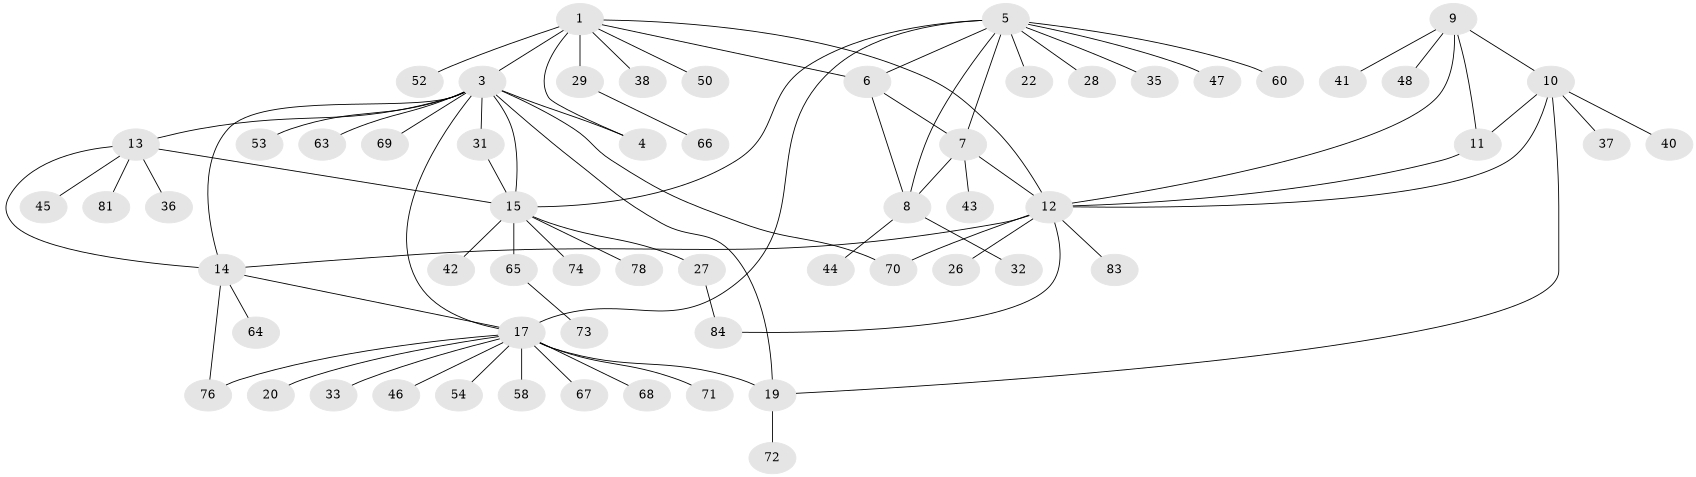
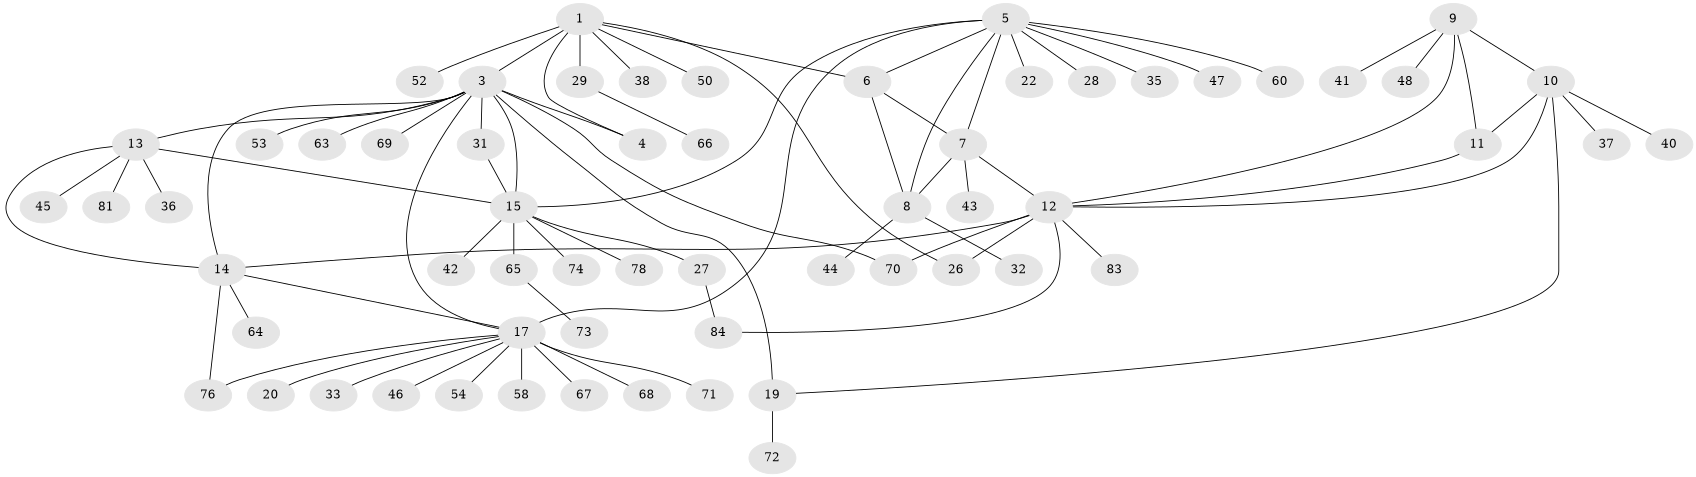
edge "1" -- "12": now "1" -- "26"
edge "17" -- "19": removed
